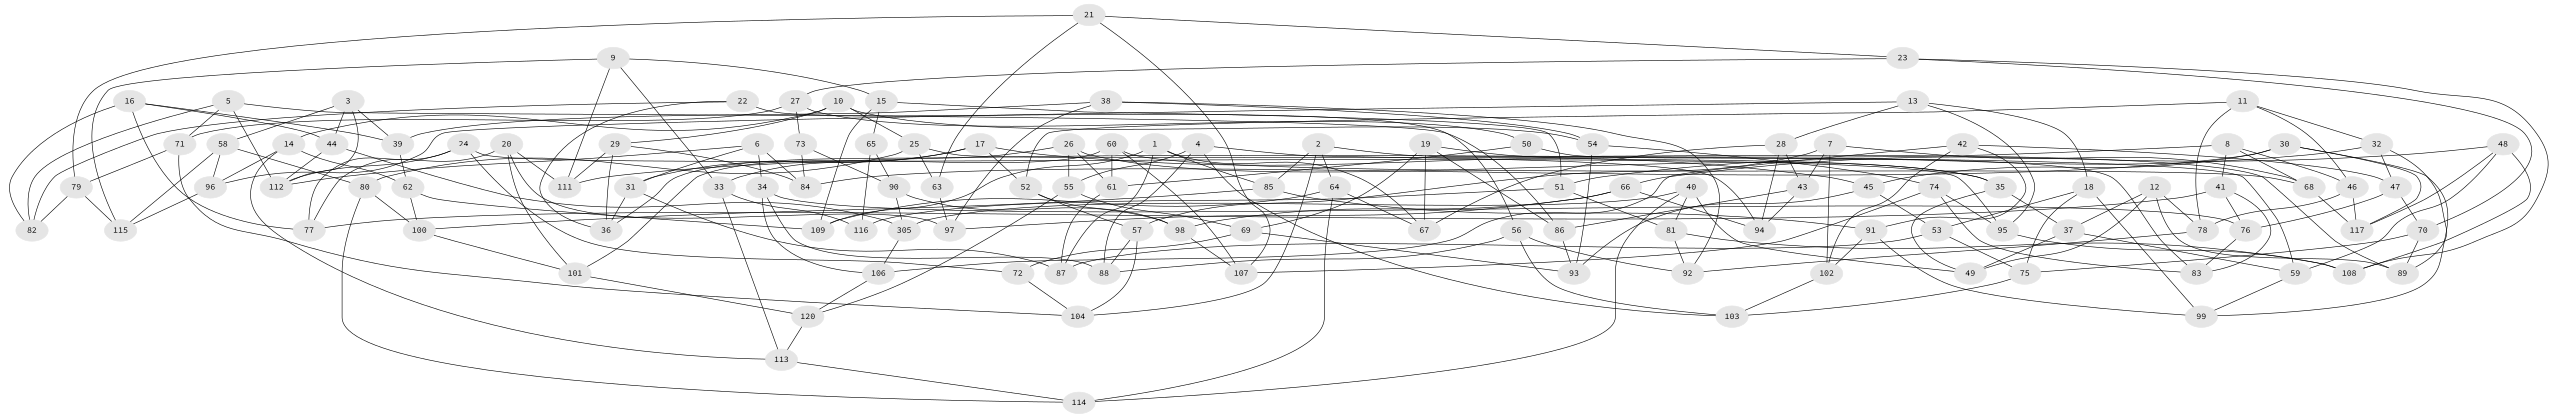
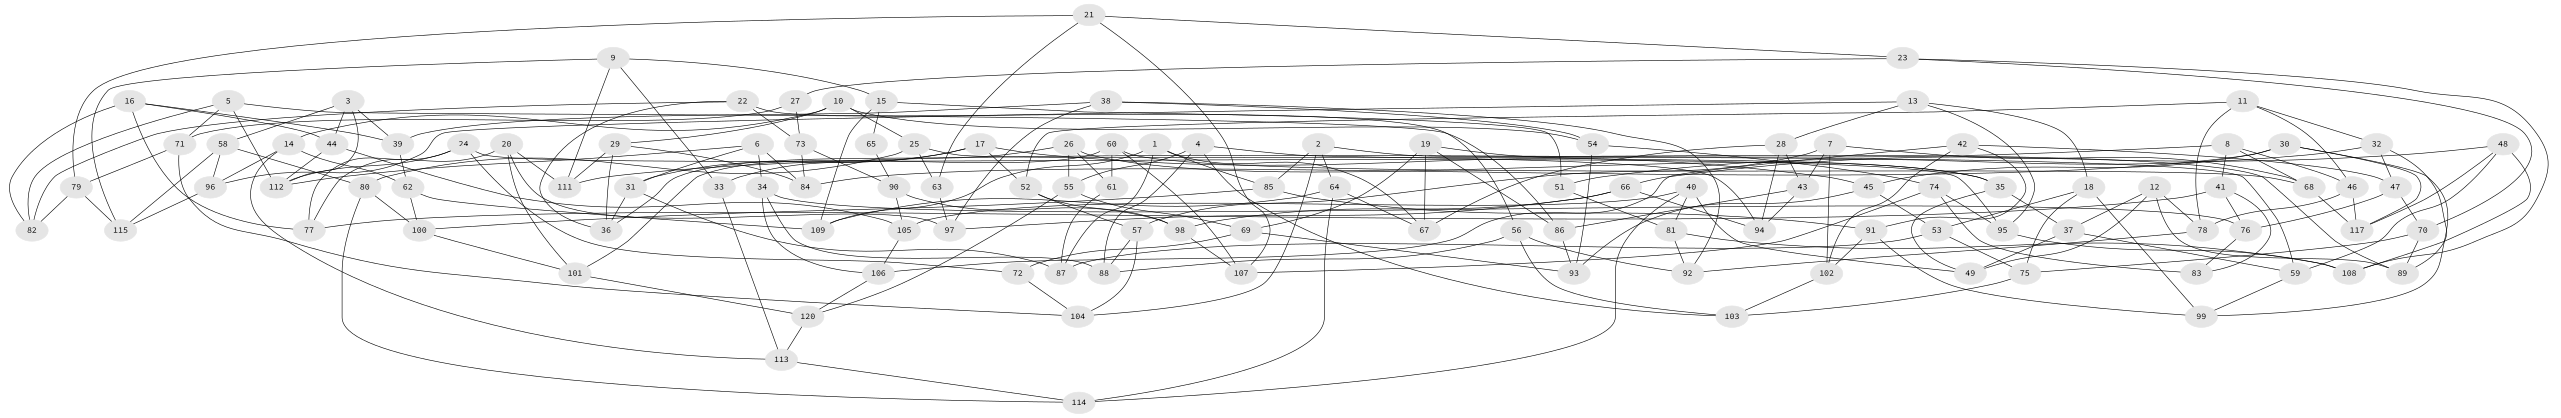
edge "22" -- "73": added
node "50": removed
node "116": removed
node "305": label "305" -> "105"
